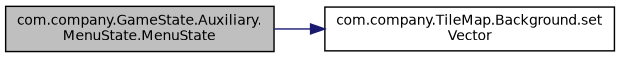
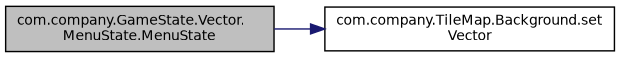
node "com.company.GameState.Auxiliary. MenuState.MenuState": label "com.company.GameState.Auxiliary. MenuState.MenuState" -> "com.company.GameState.Vector. MenuState.MenuState"
